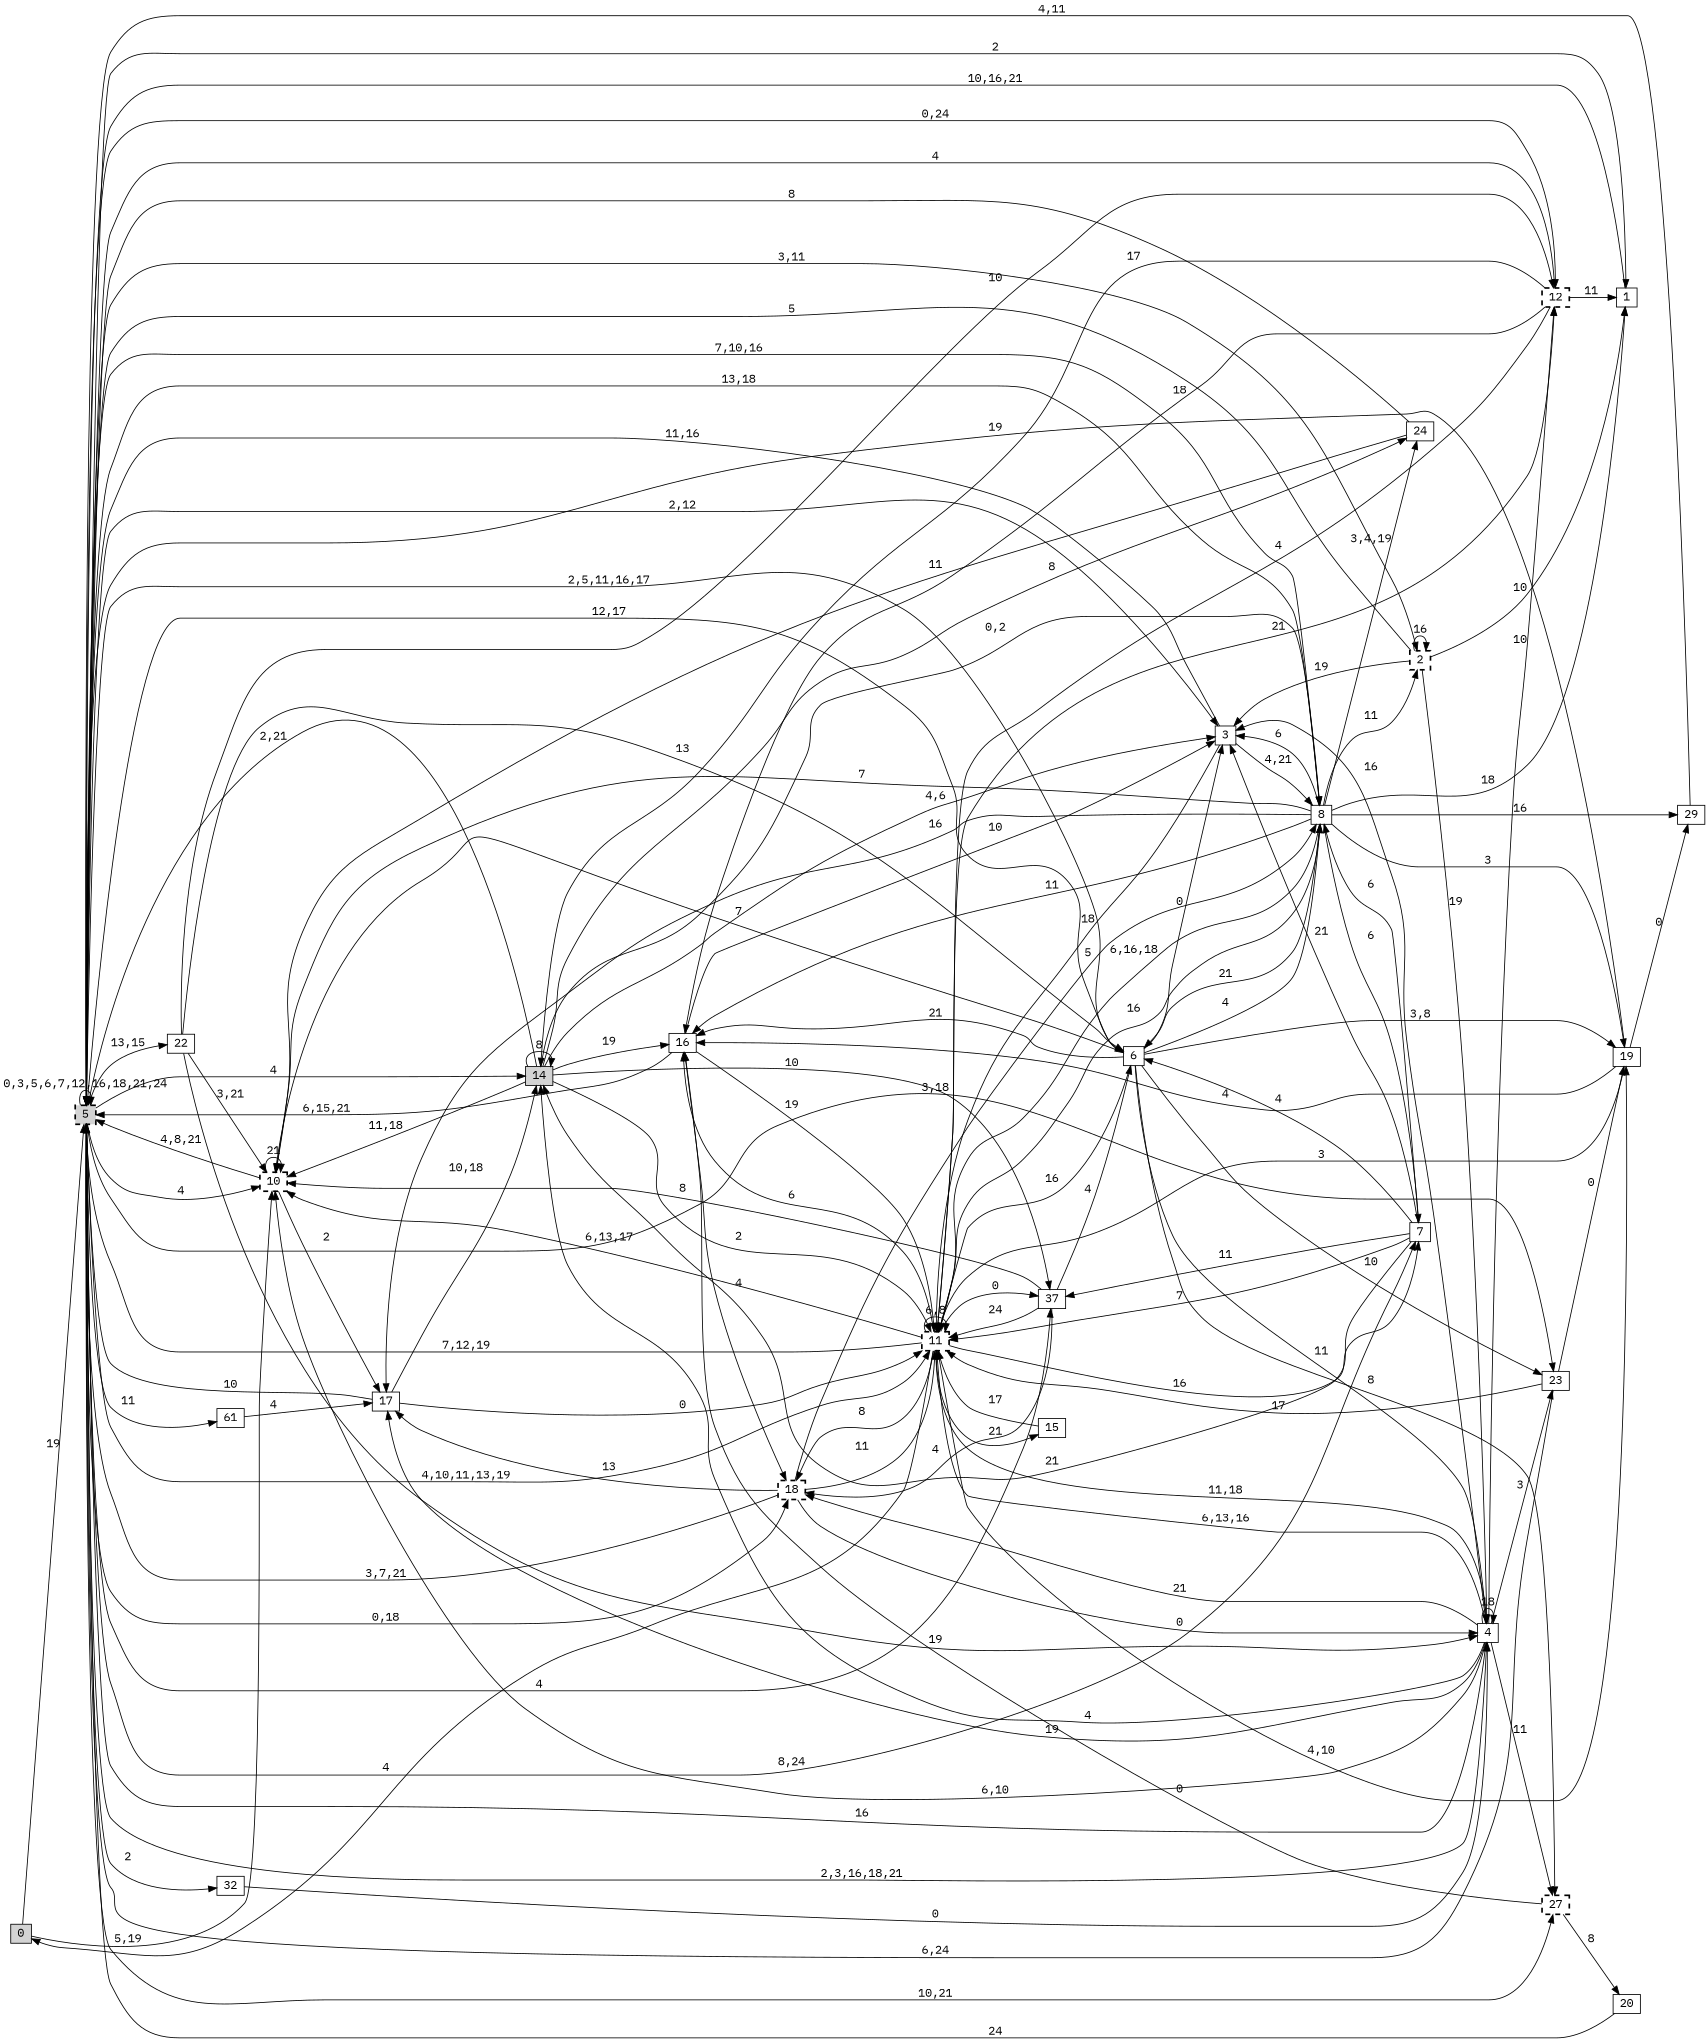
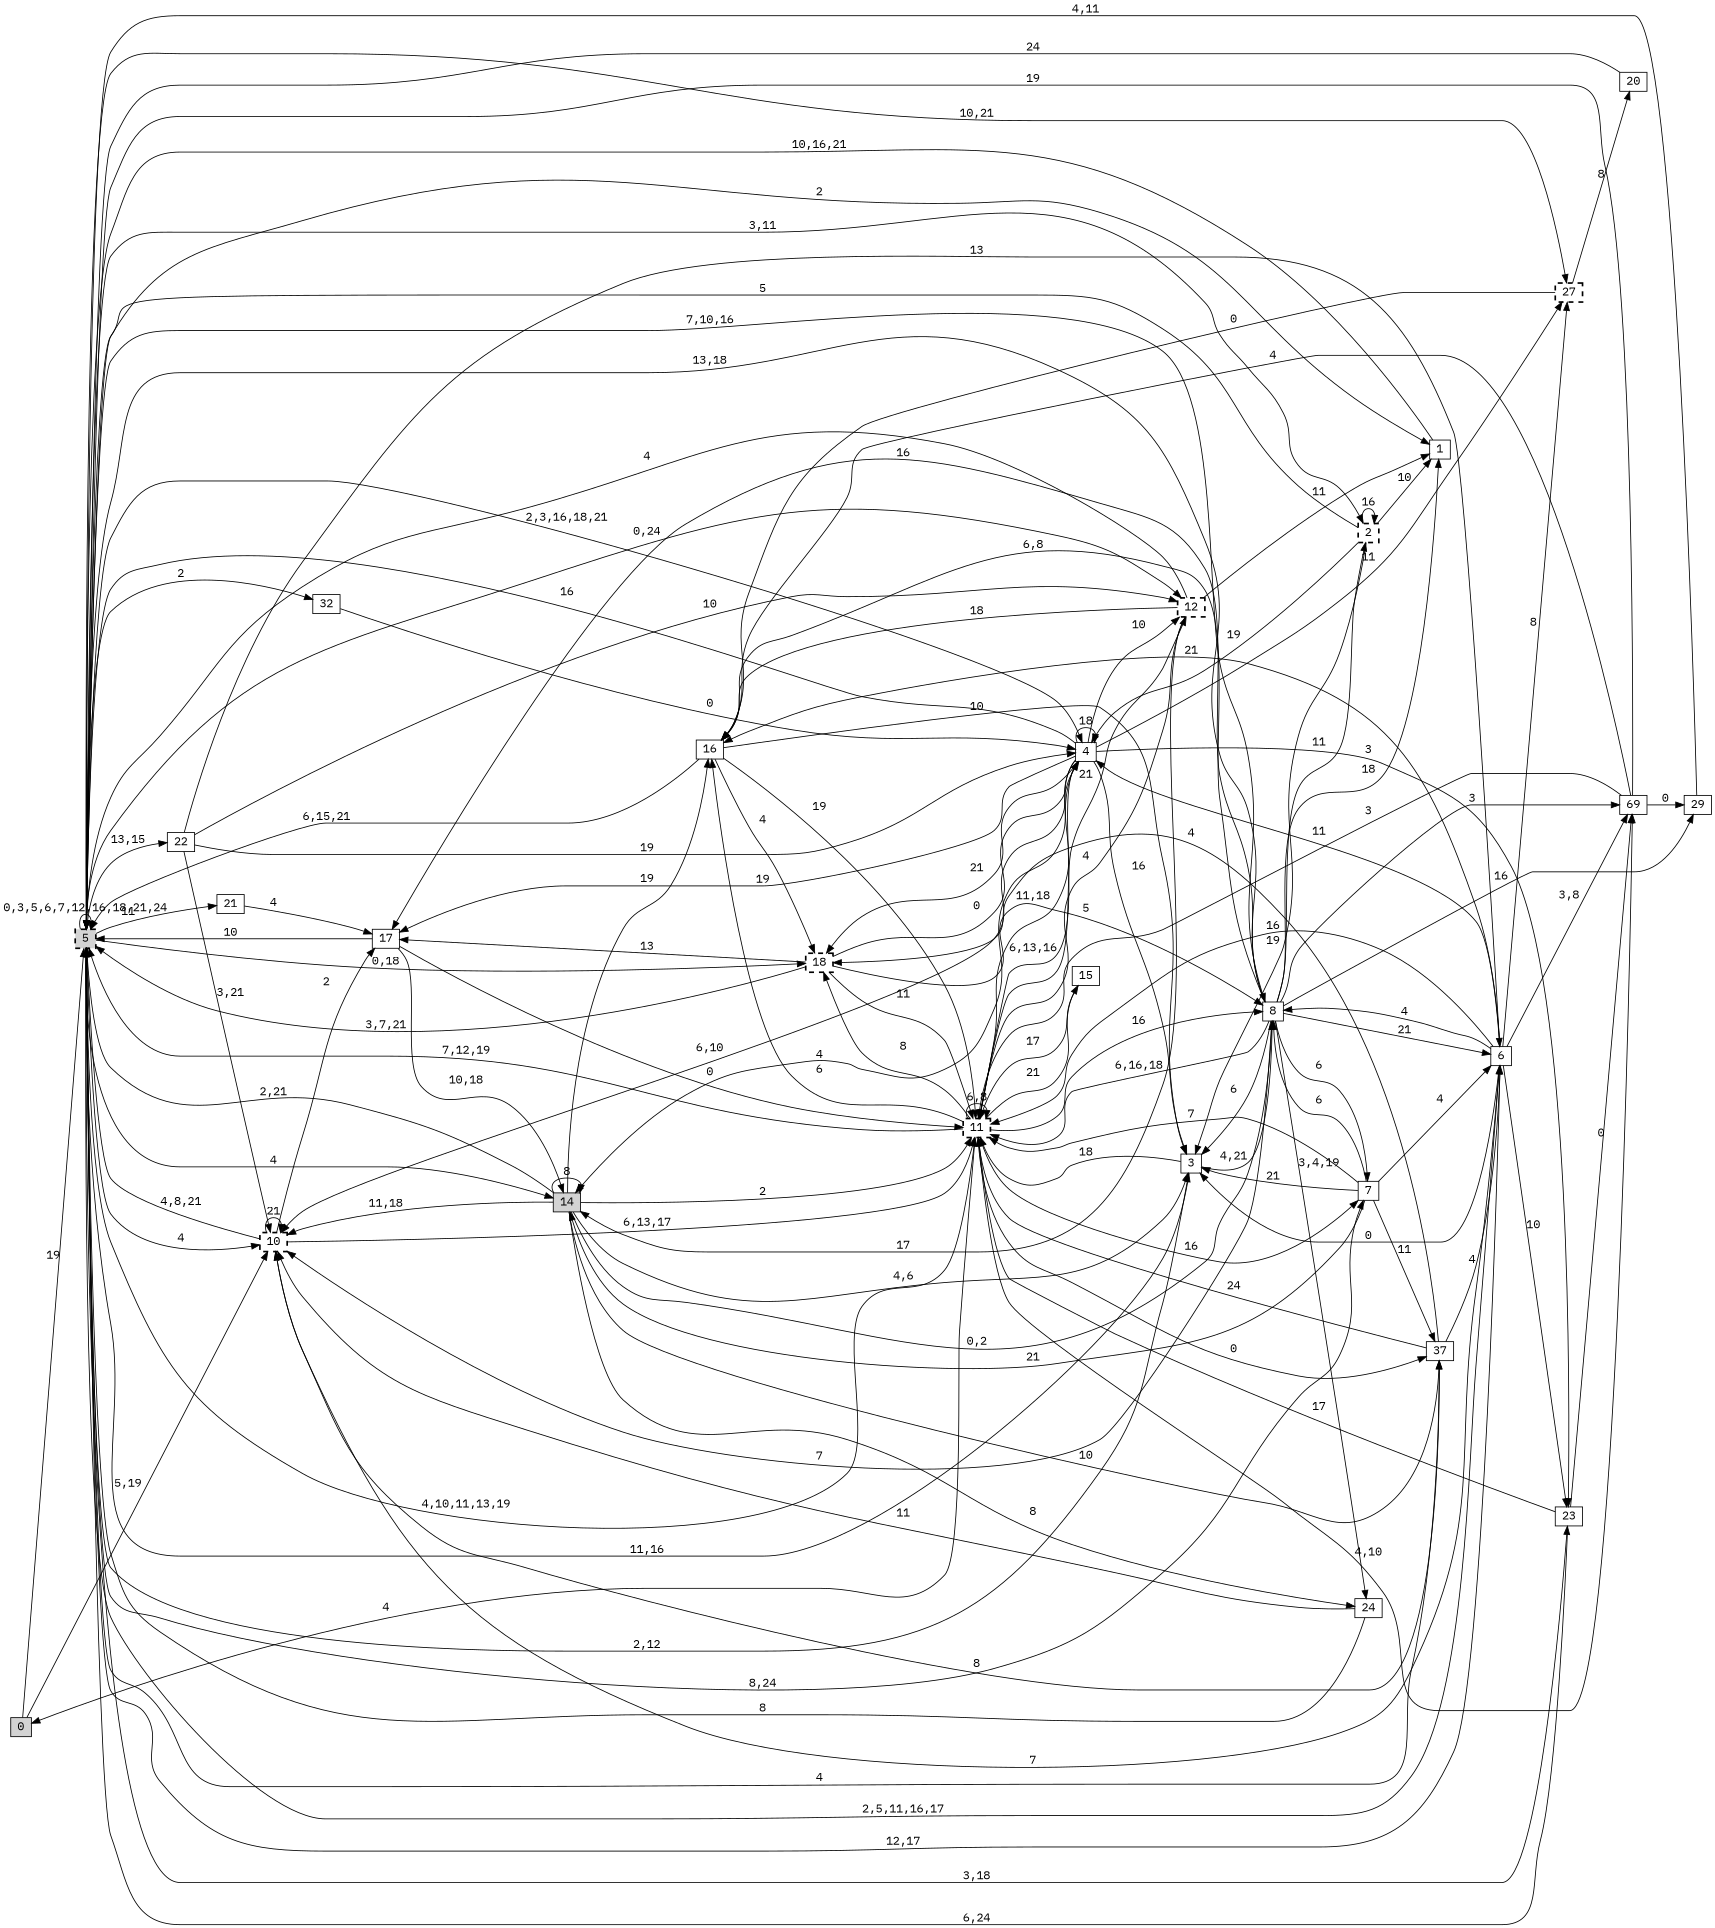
edge "8" -> "16": label "11" -> "6,8"
node "19": label "19" -> "69"
edge "11" -> "10": reversed
node "61": label "61" -> "21"
